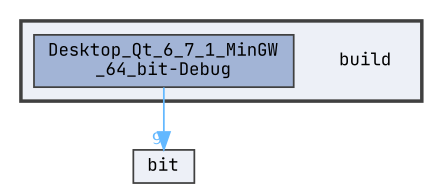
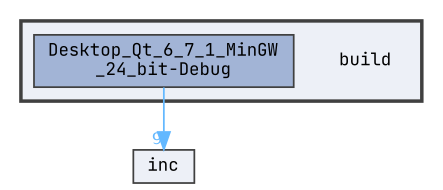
node "Desktop_Qt_6_7_1_MinGW _64_bit-Debug": label "Desktop_Qt_6_7_1_MinGW _64_bit-Debug" -> "Desktop_Qt_6_7_1_MinGW _24_bit-Debug"
node "bit": label "bit" -> "inc"
